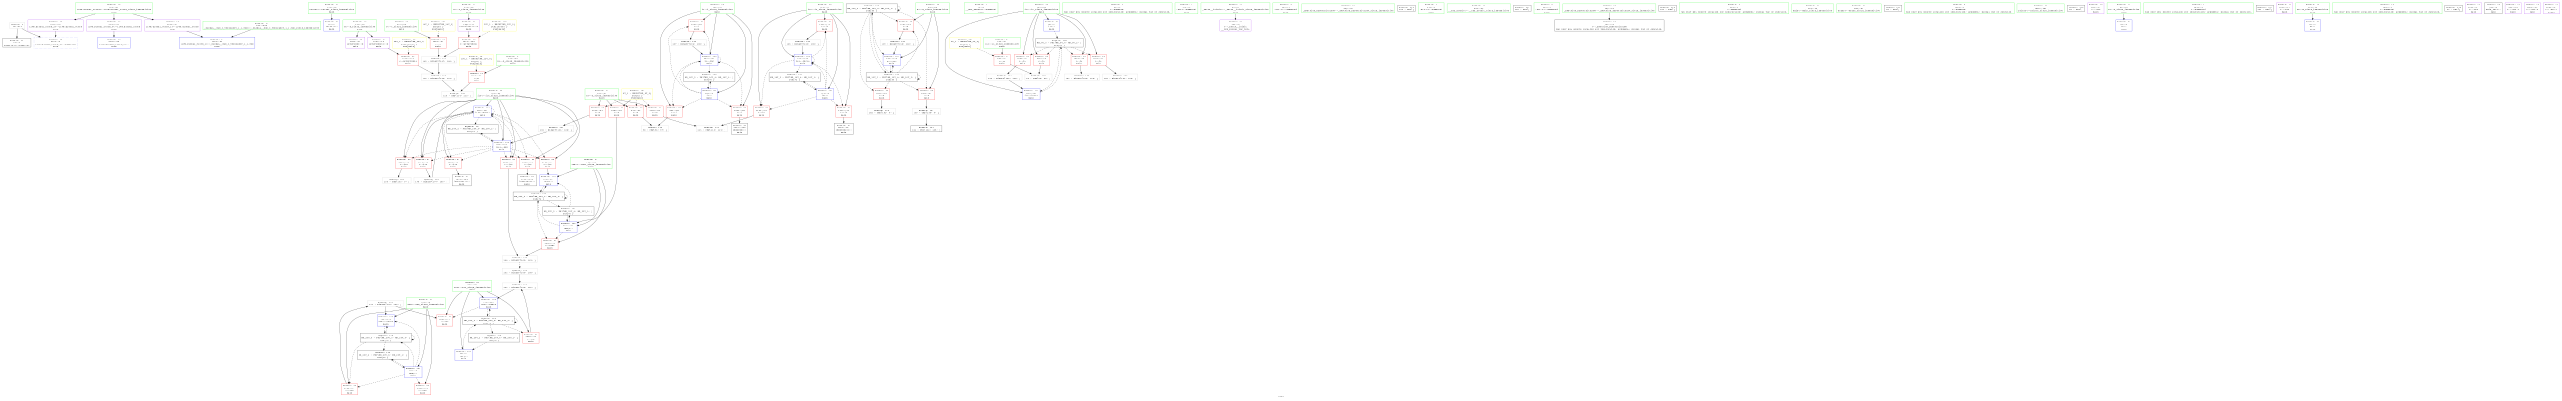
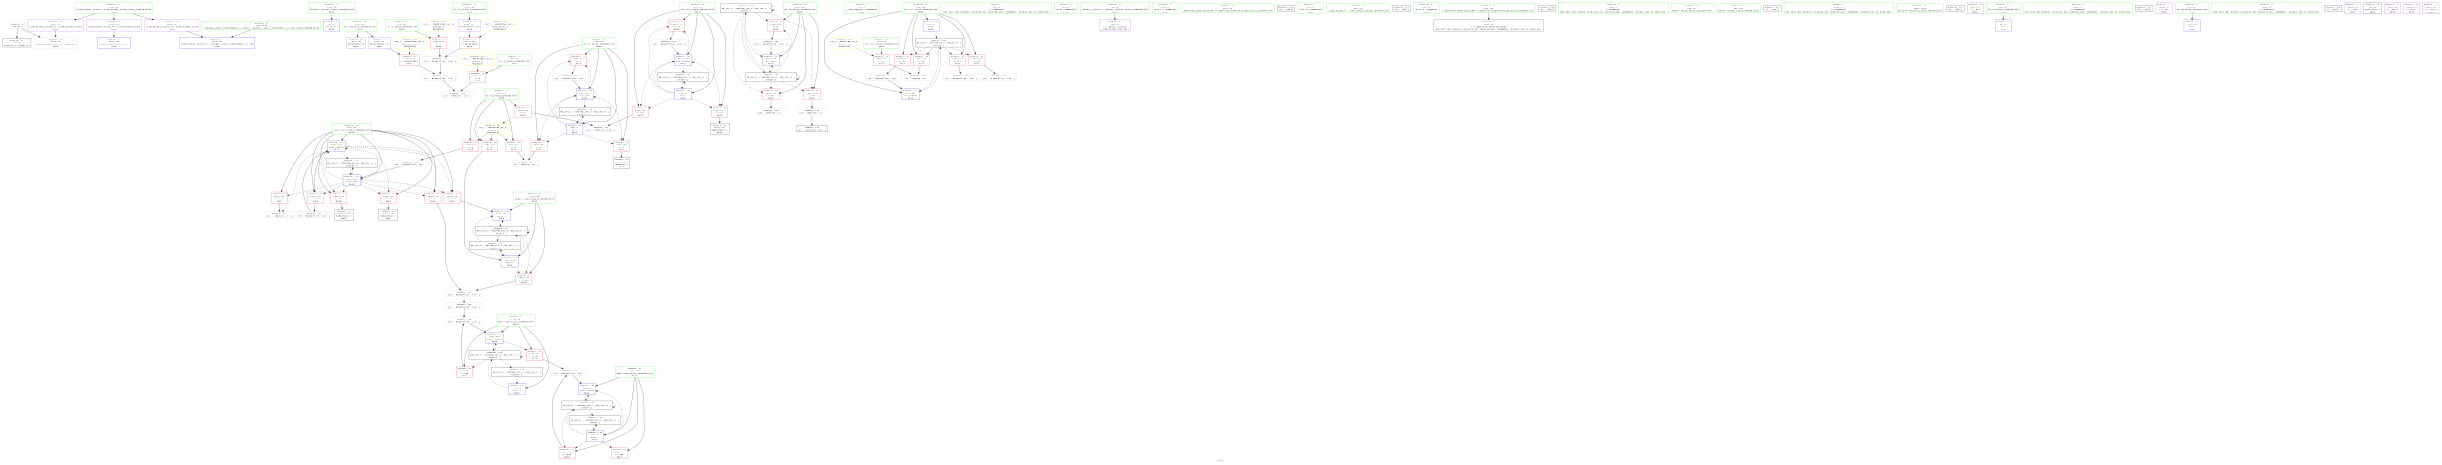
edge "NodeID: 26" -> "NodeID: 70": added
edge "NodeID: 185" -> "NodeID: 65": reversed
edge "NodeID: 111" -> "NodeID: 84": now "NodeID: 111" -> "NodeID: 161"
edge "NodeID: 153" -> "NodeID: 83": reversed
